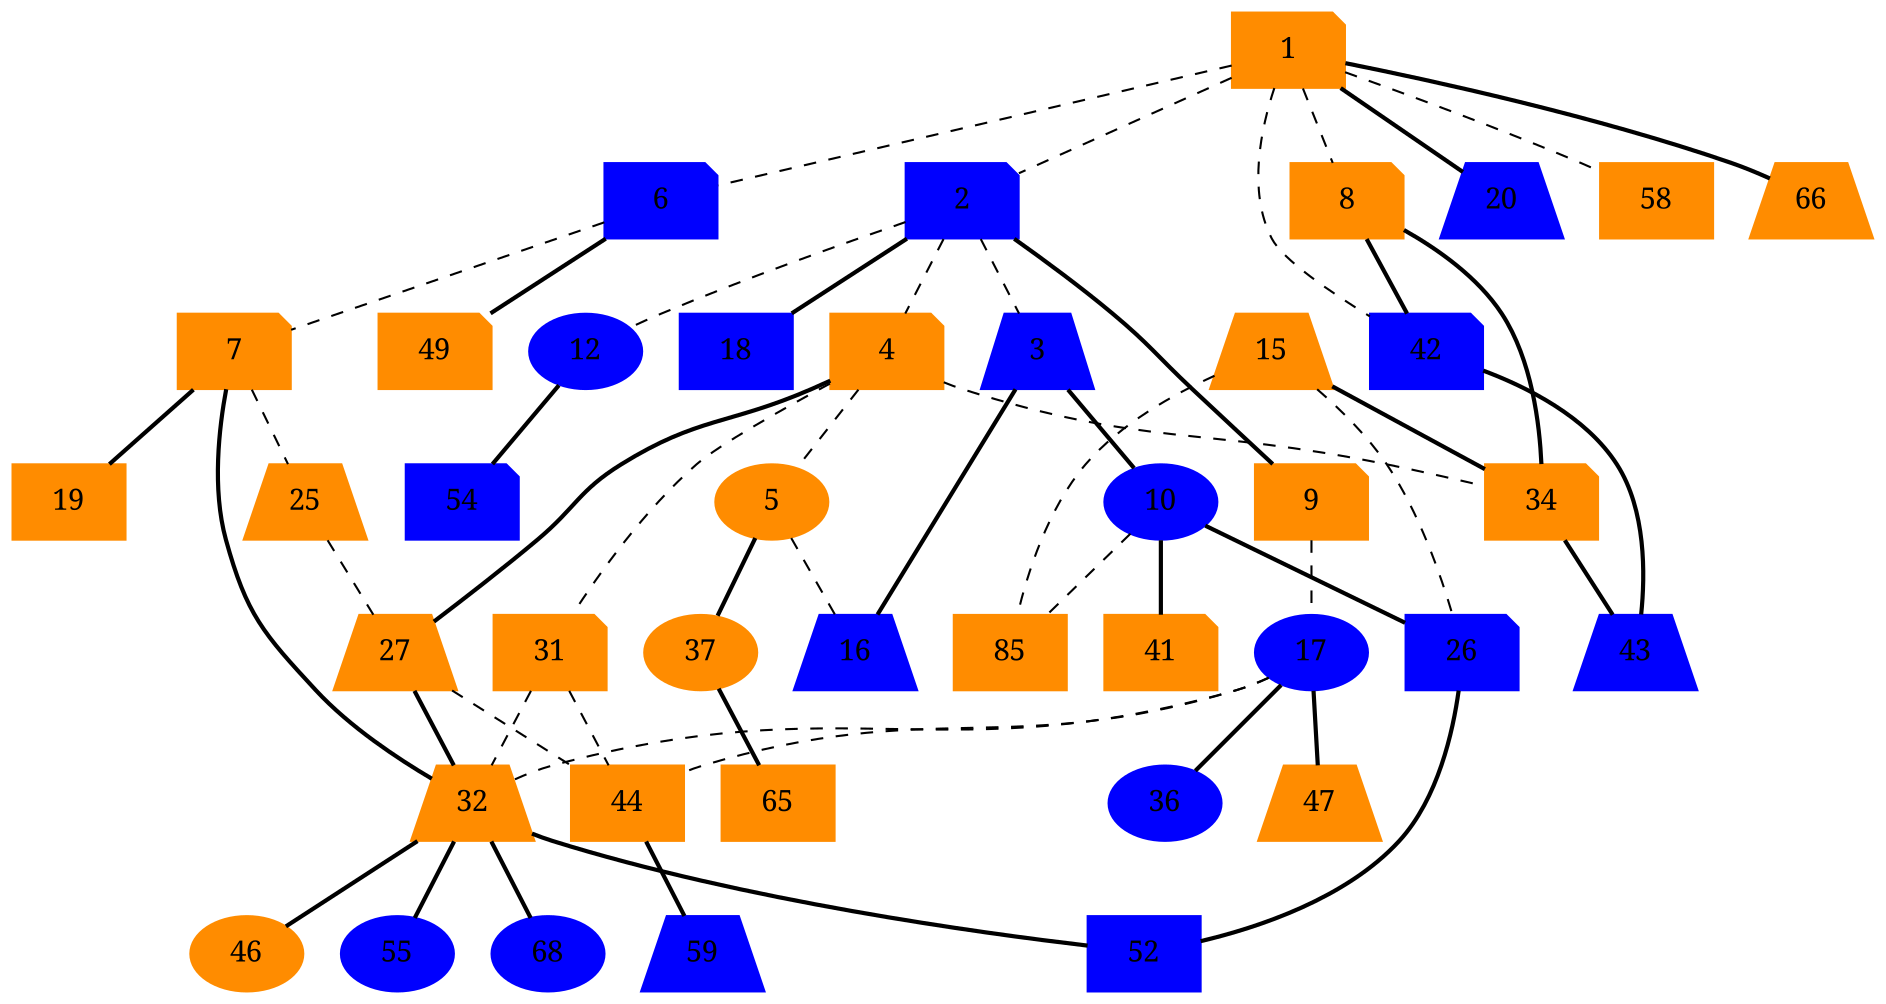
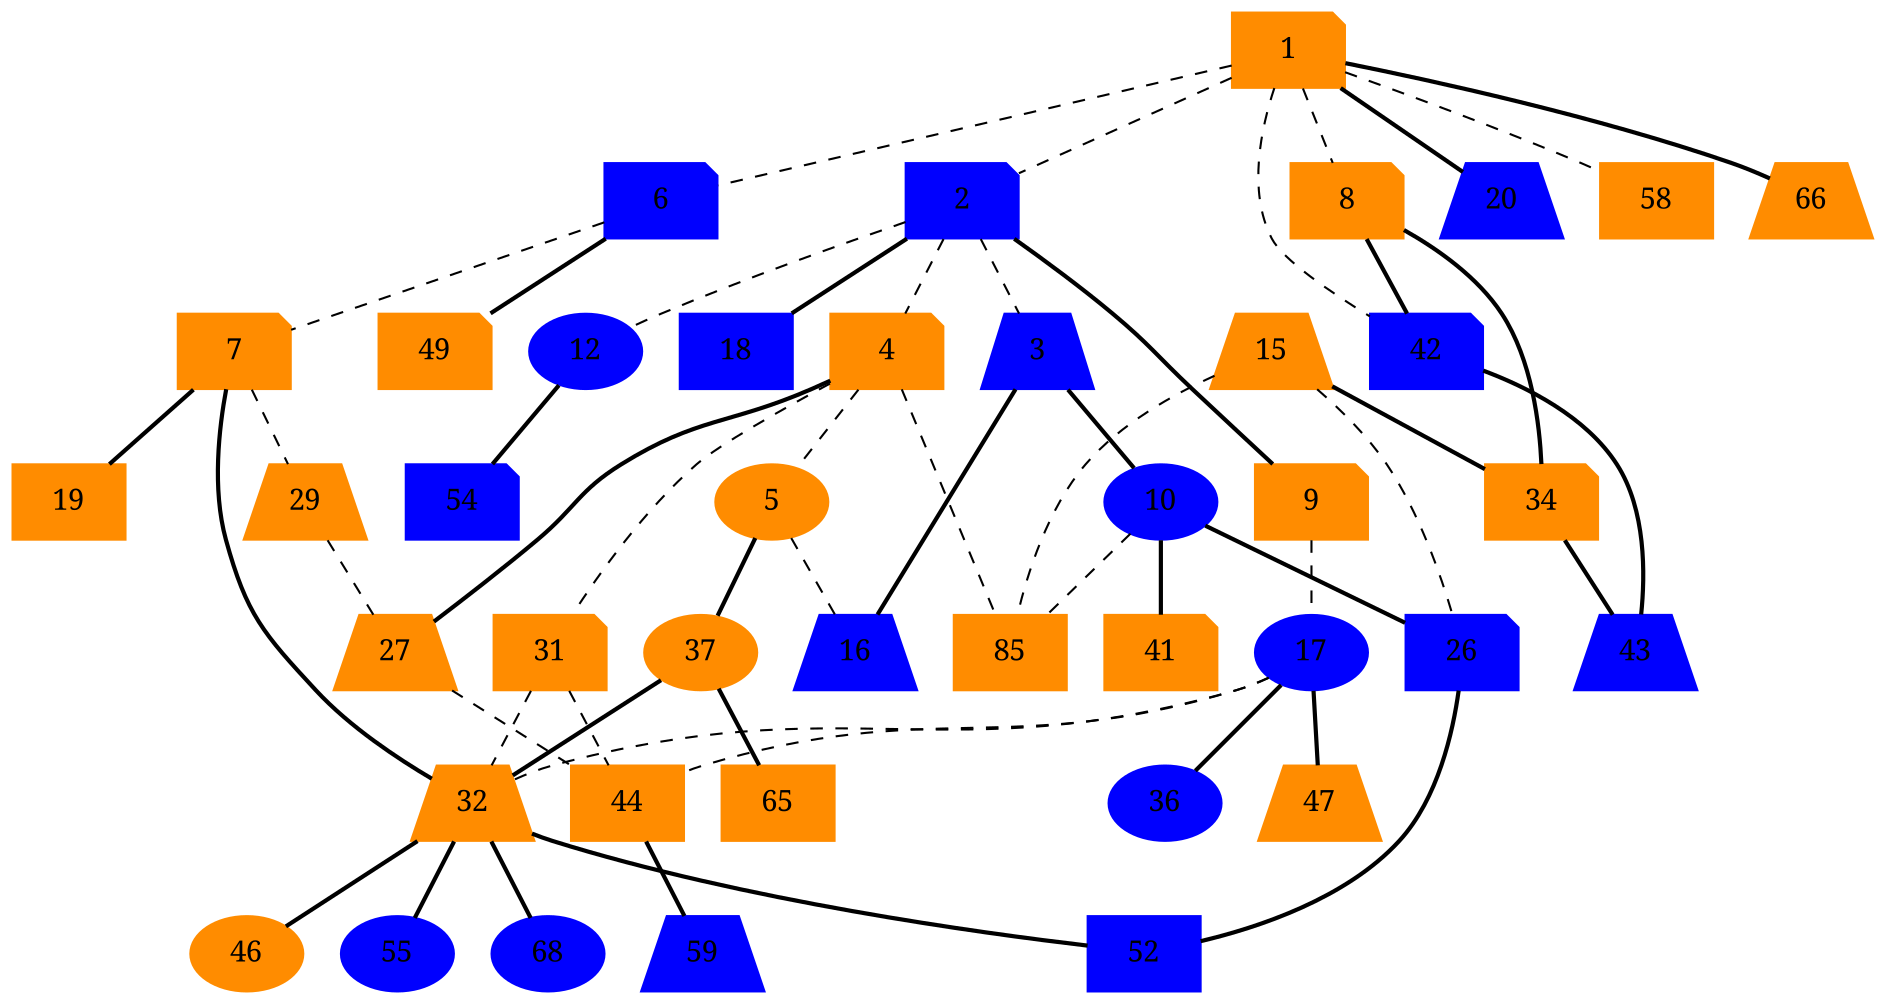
edge "4" -- "34": now "4" -- "85"
node "25": label "25" -> "29"
edge "27" -- "32": now "37" -- "32"
